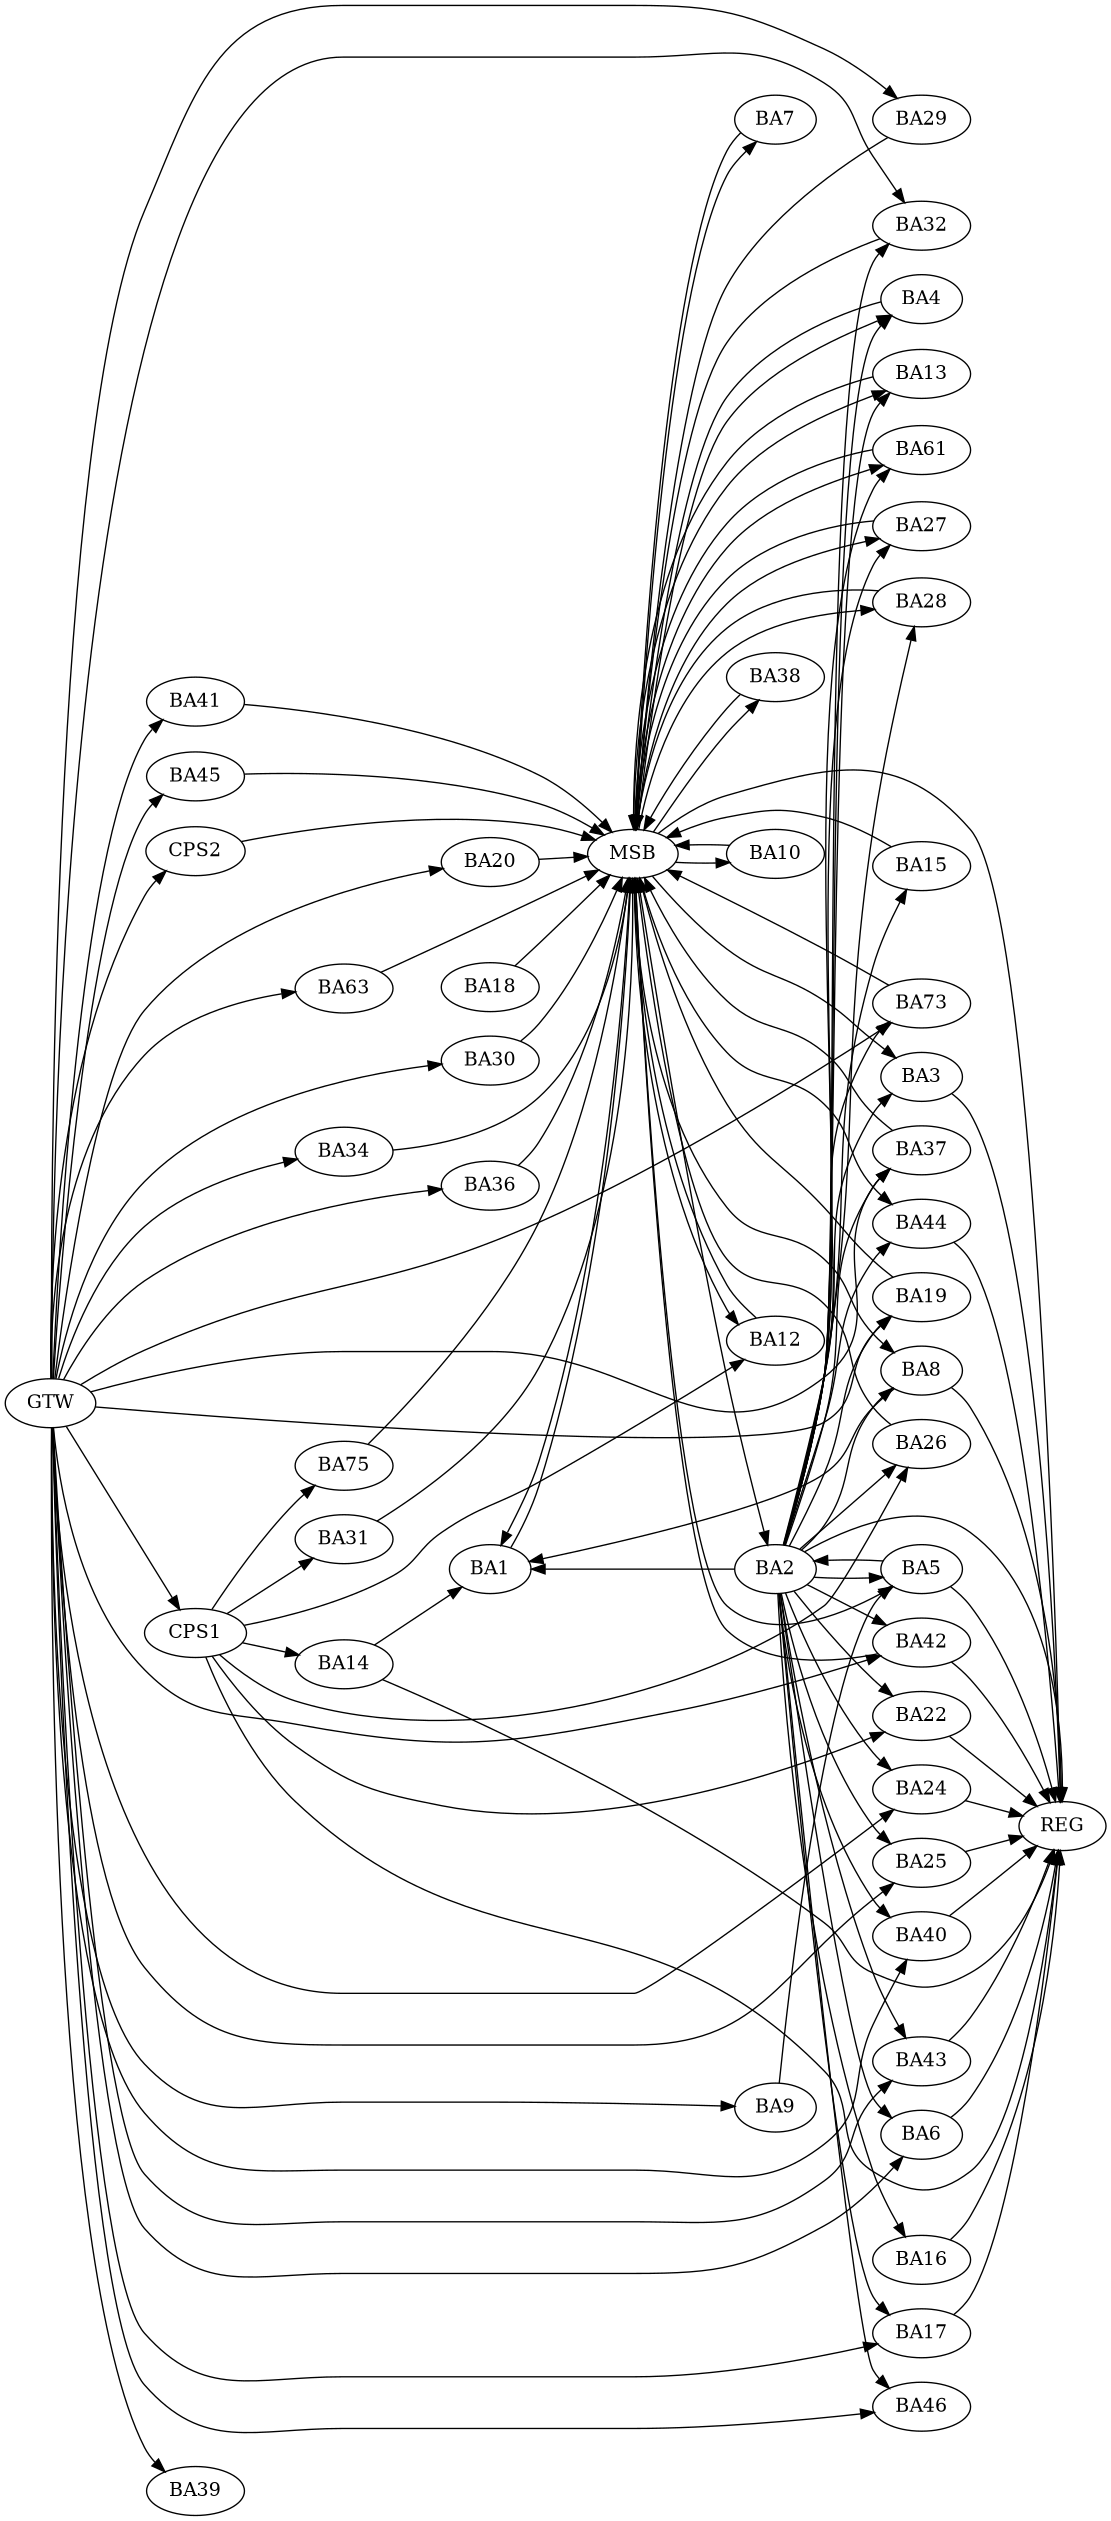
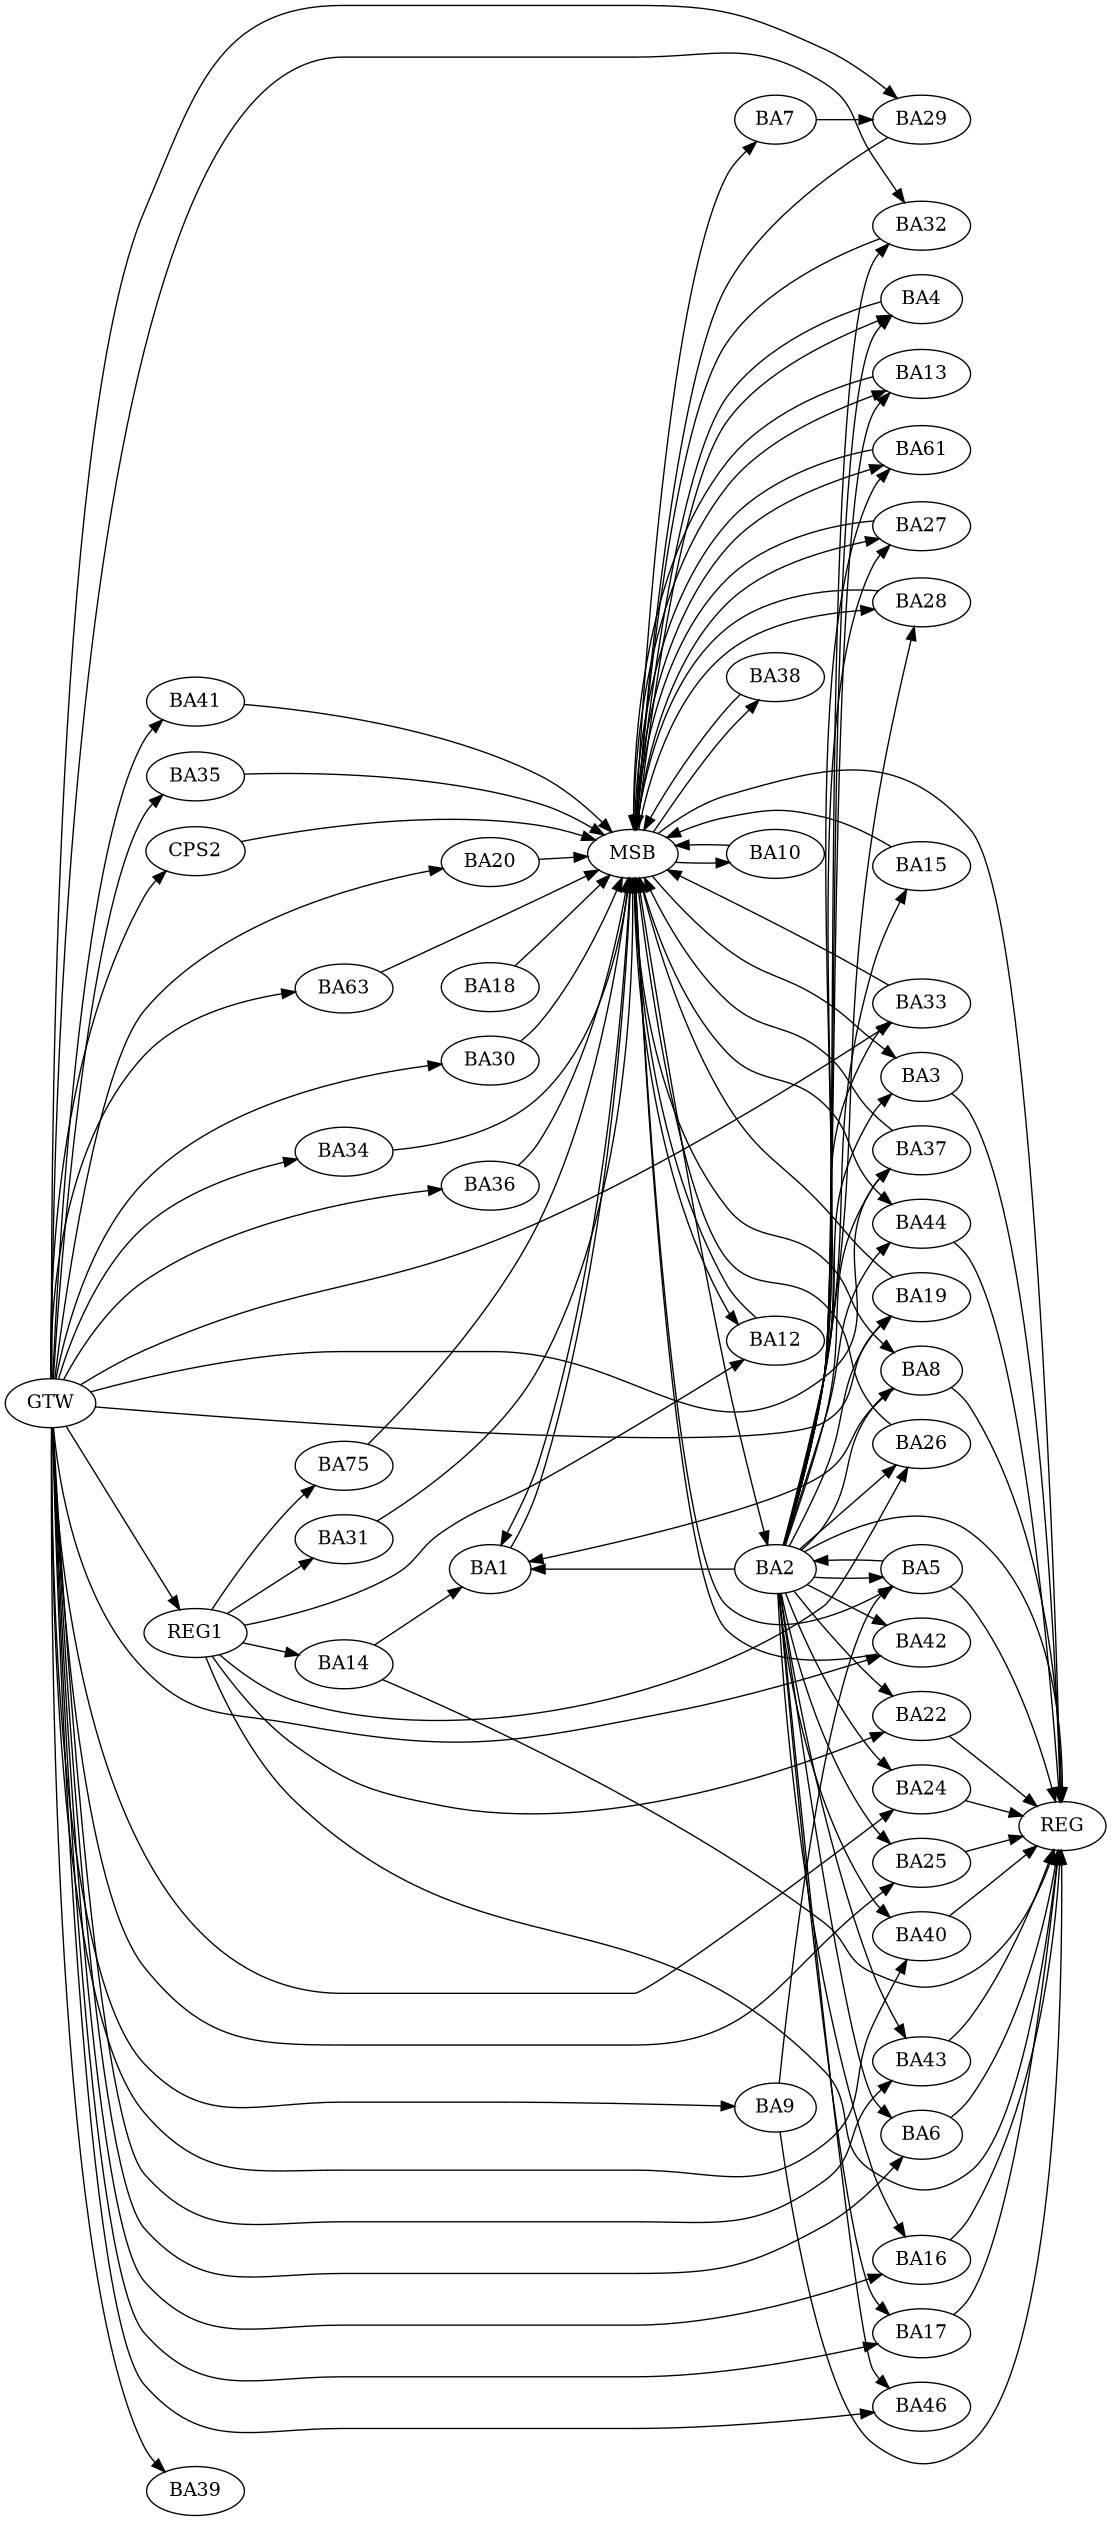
edge "BA7" -> "MSB": now "BA7" -> "BA29"
node "BA45": label "BA45" -> "BA35"
node "BA73": label "BA73" -> "BA33"
node "CPS1": label "CPS1" -> "REG1"
edge "BA42" -> "REG": now "BA9" -> "REG"
edge "GTW" -> "BA16": added
